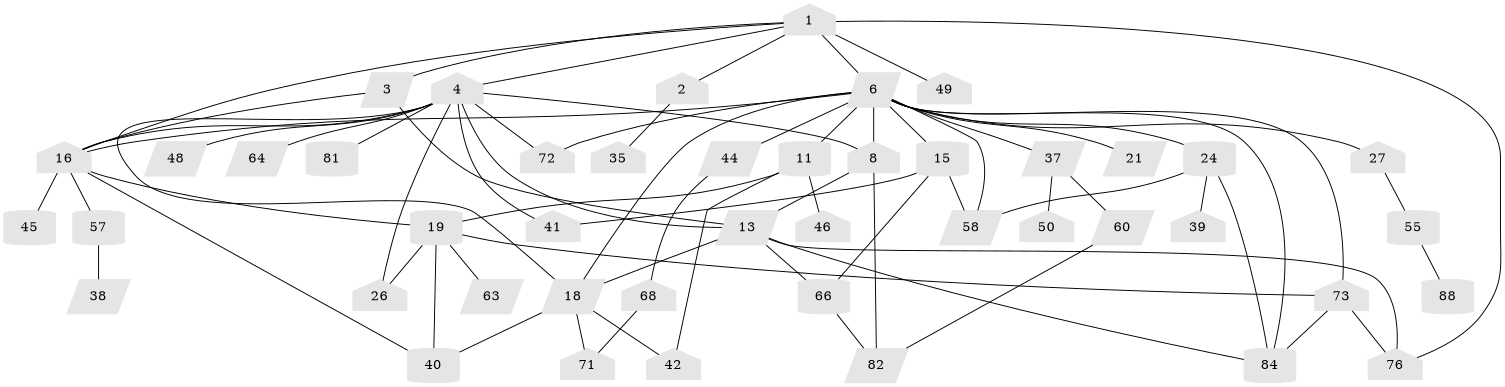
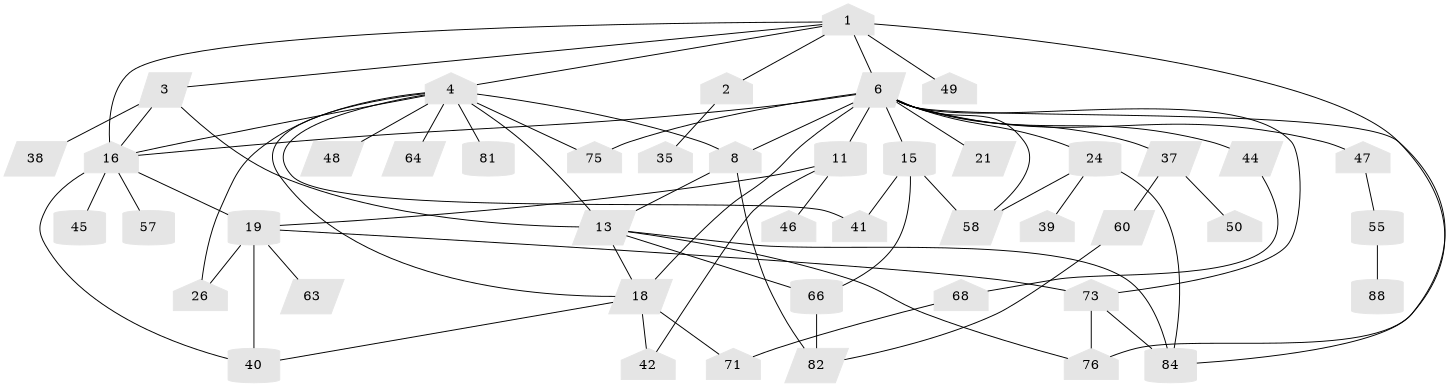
node "72": label "72" -> "75"
node "27": label "27" -> "47"
edge "57" -- "38": now "3" -- "38"
